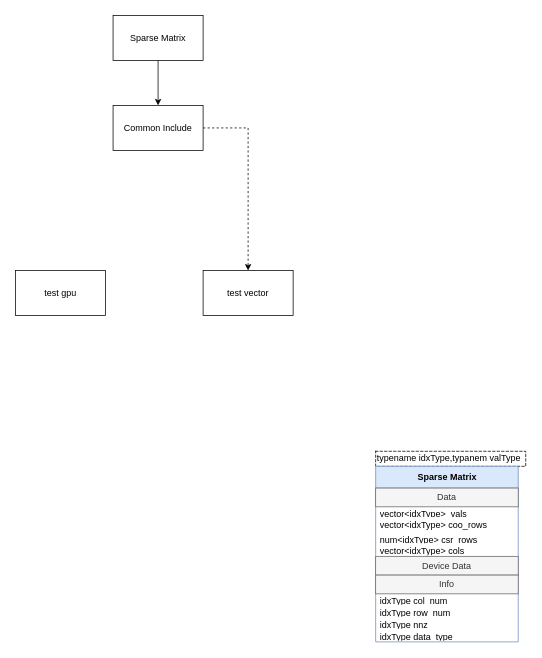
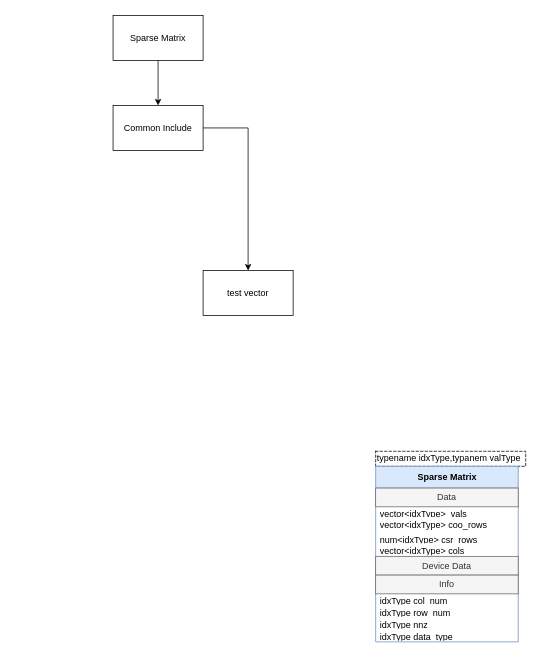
edge "Common Include" -> "test vector": style dashed -> solid
node "test gpu": removed
